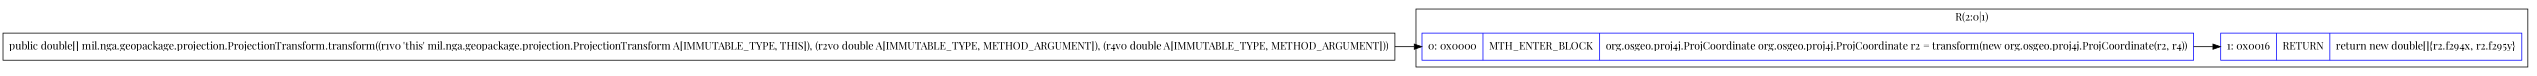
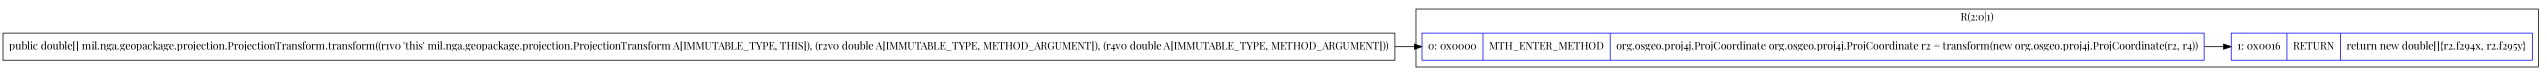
node "0: 0x0000": text "MTH_ENTER_BLOCK" -> "MTH_ENTER_METHOD"
